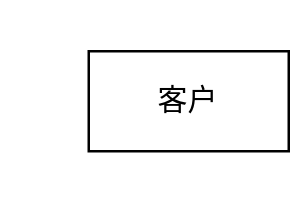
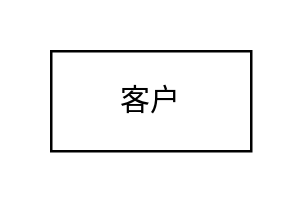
node "客户": moved (189, 101) -> (151, 101)
